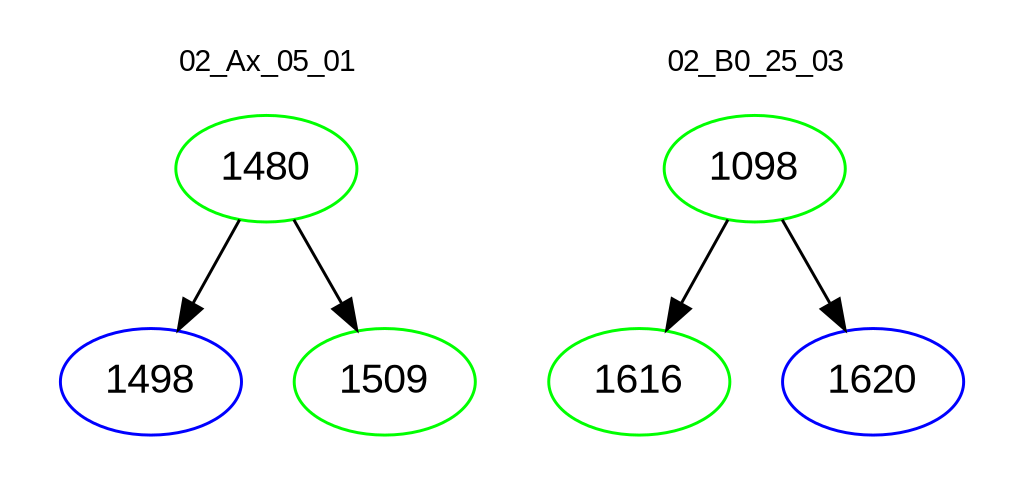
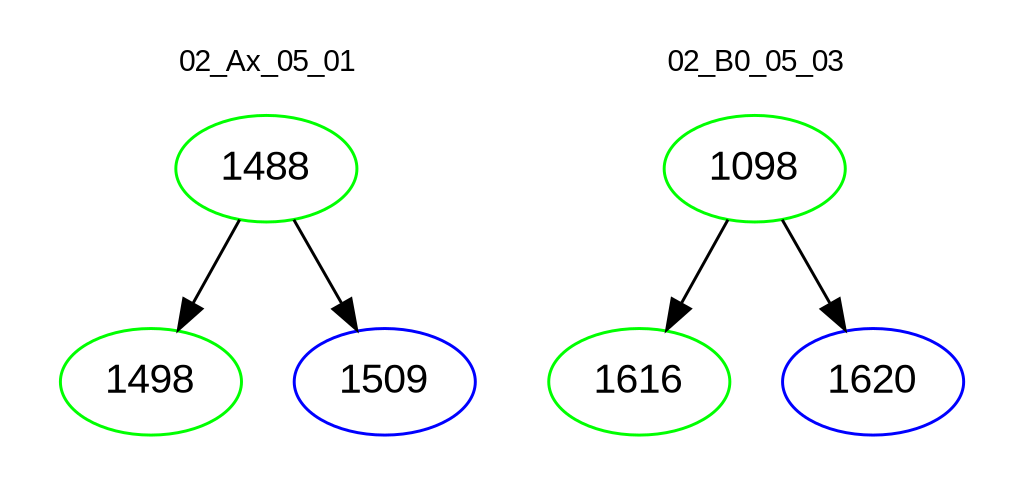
cluster "02_B0_25_03": label "02_B0_25_03" -> "02_B0_05_03"
node "1480": label "1480" -> "1488"
node "1498": color blue -> green
node "1509": color green -> blue
